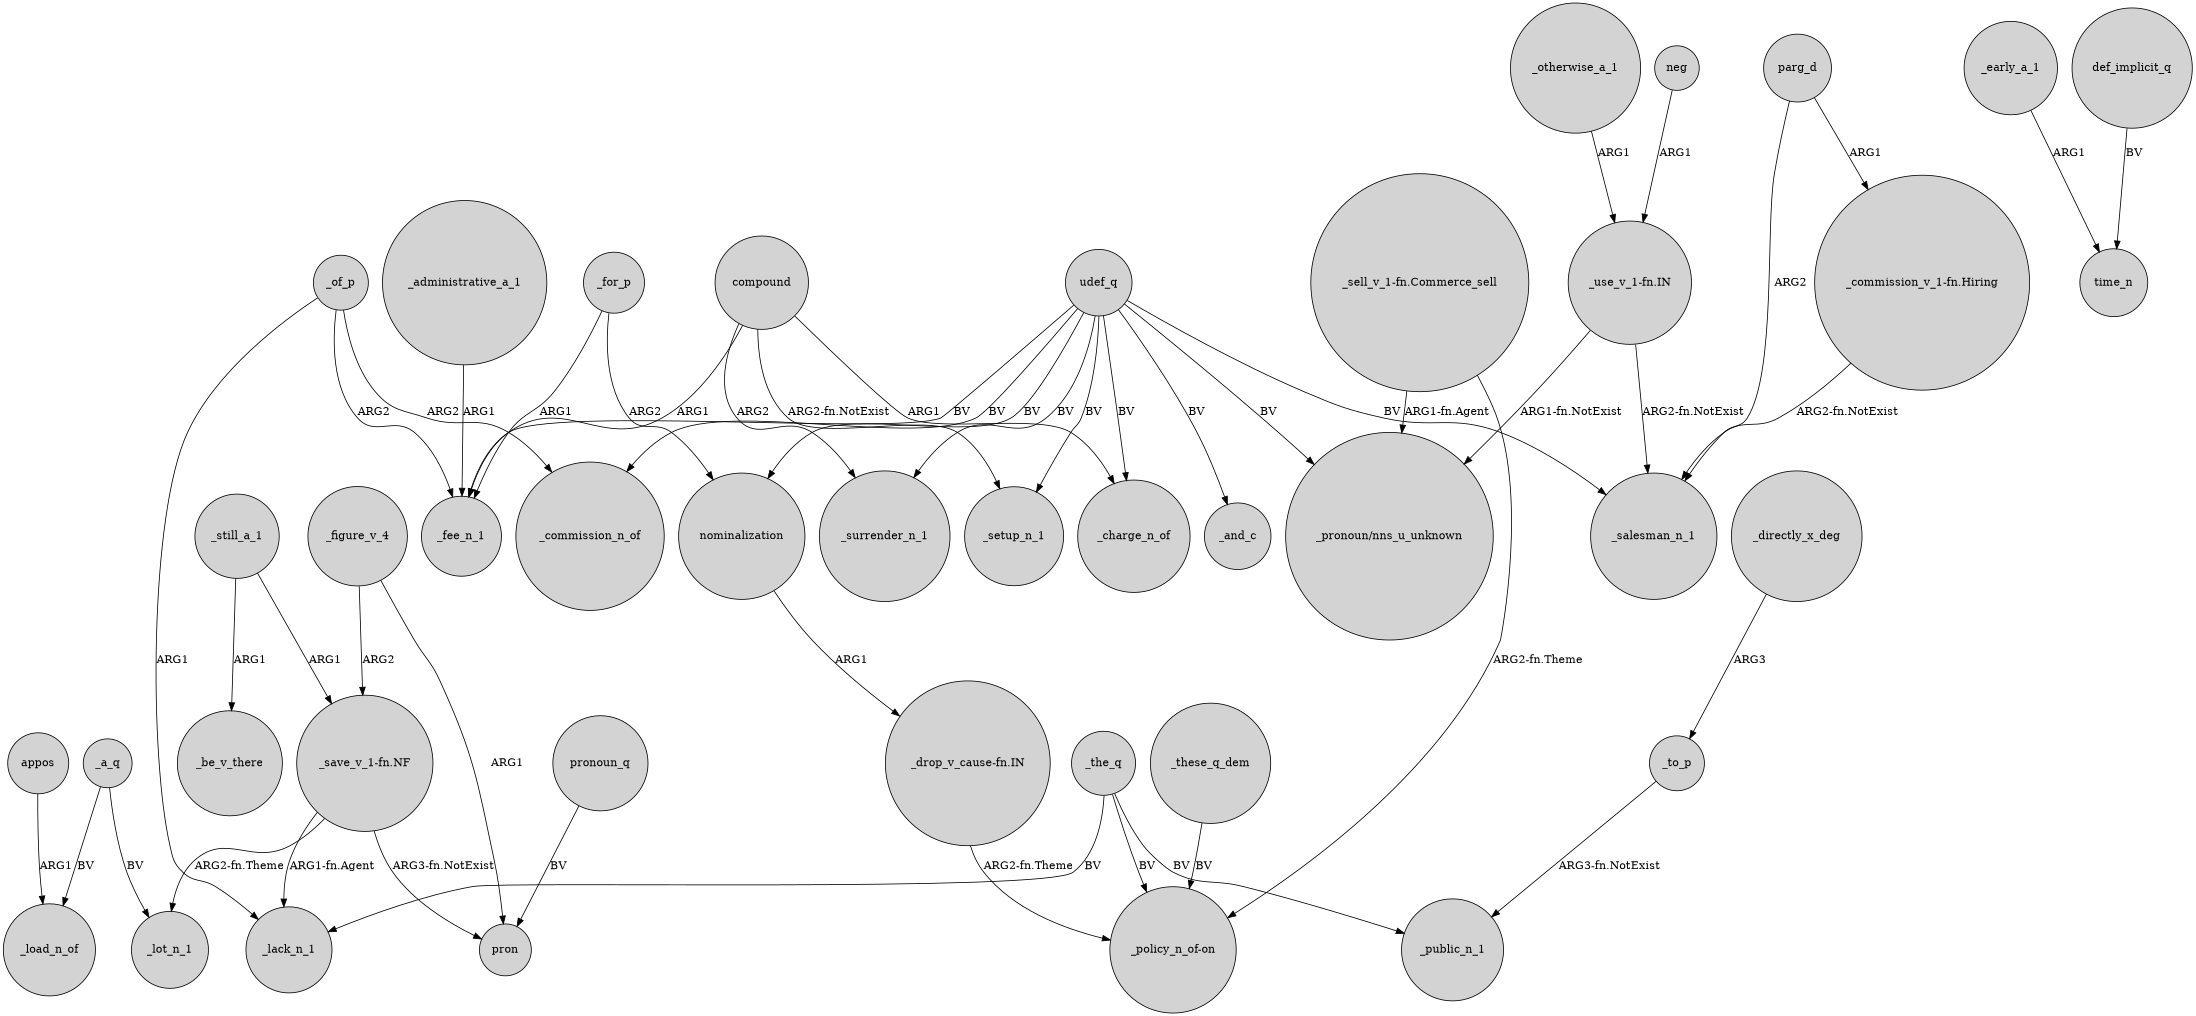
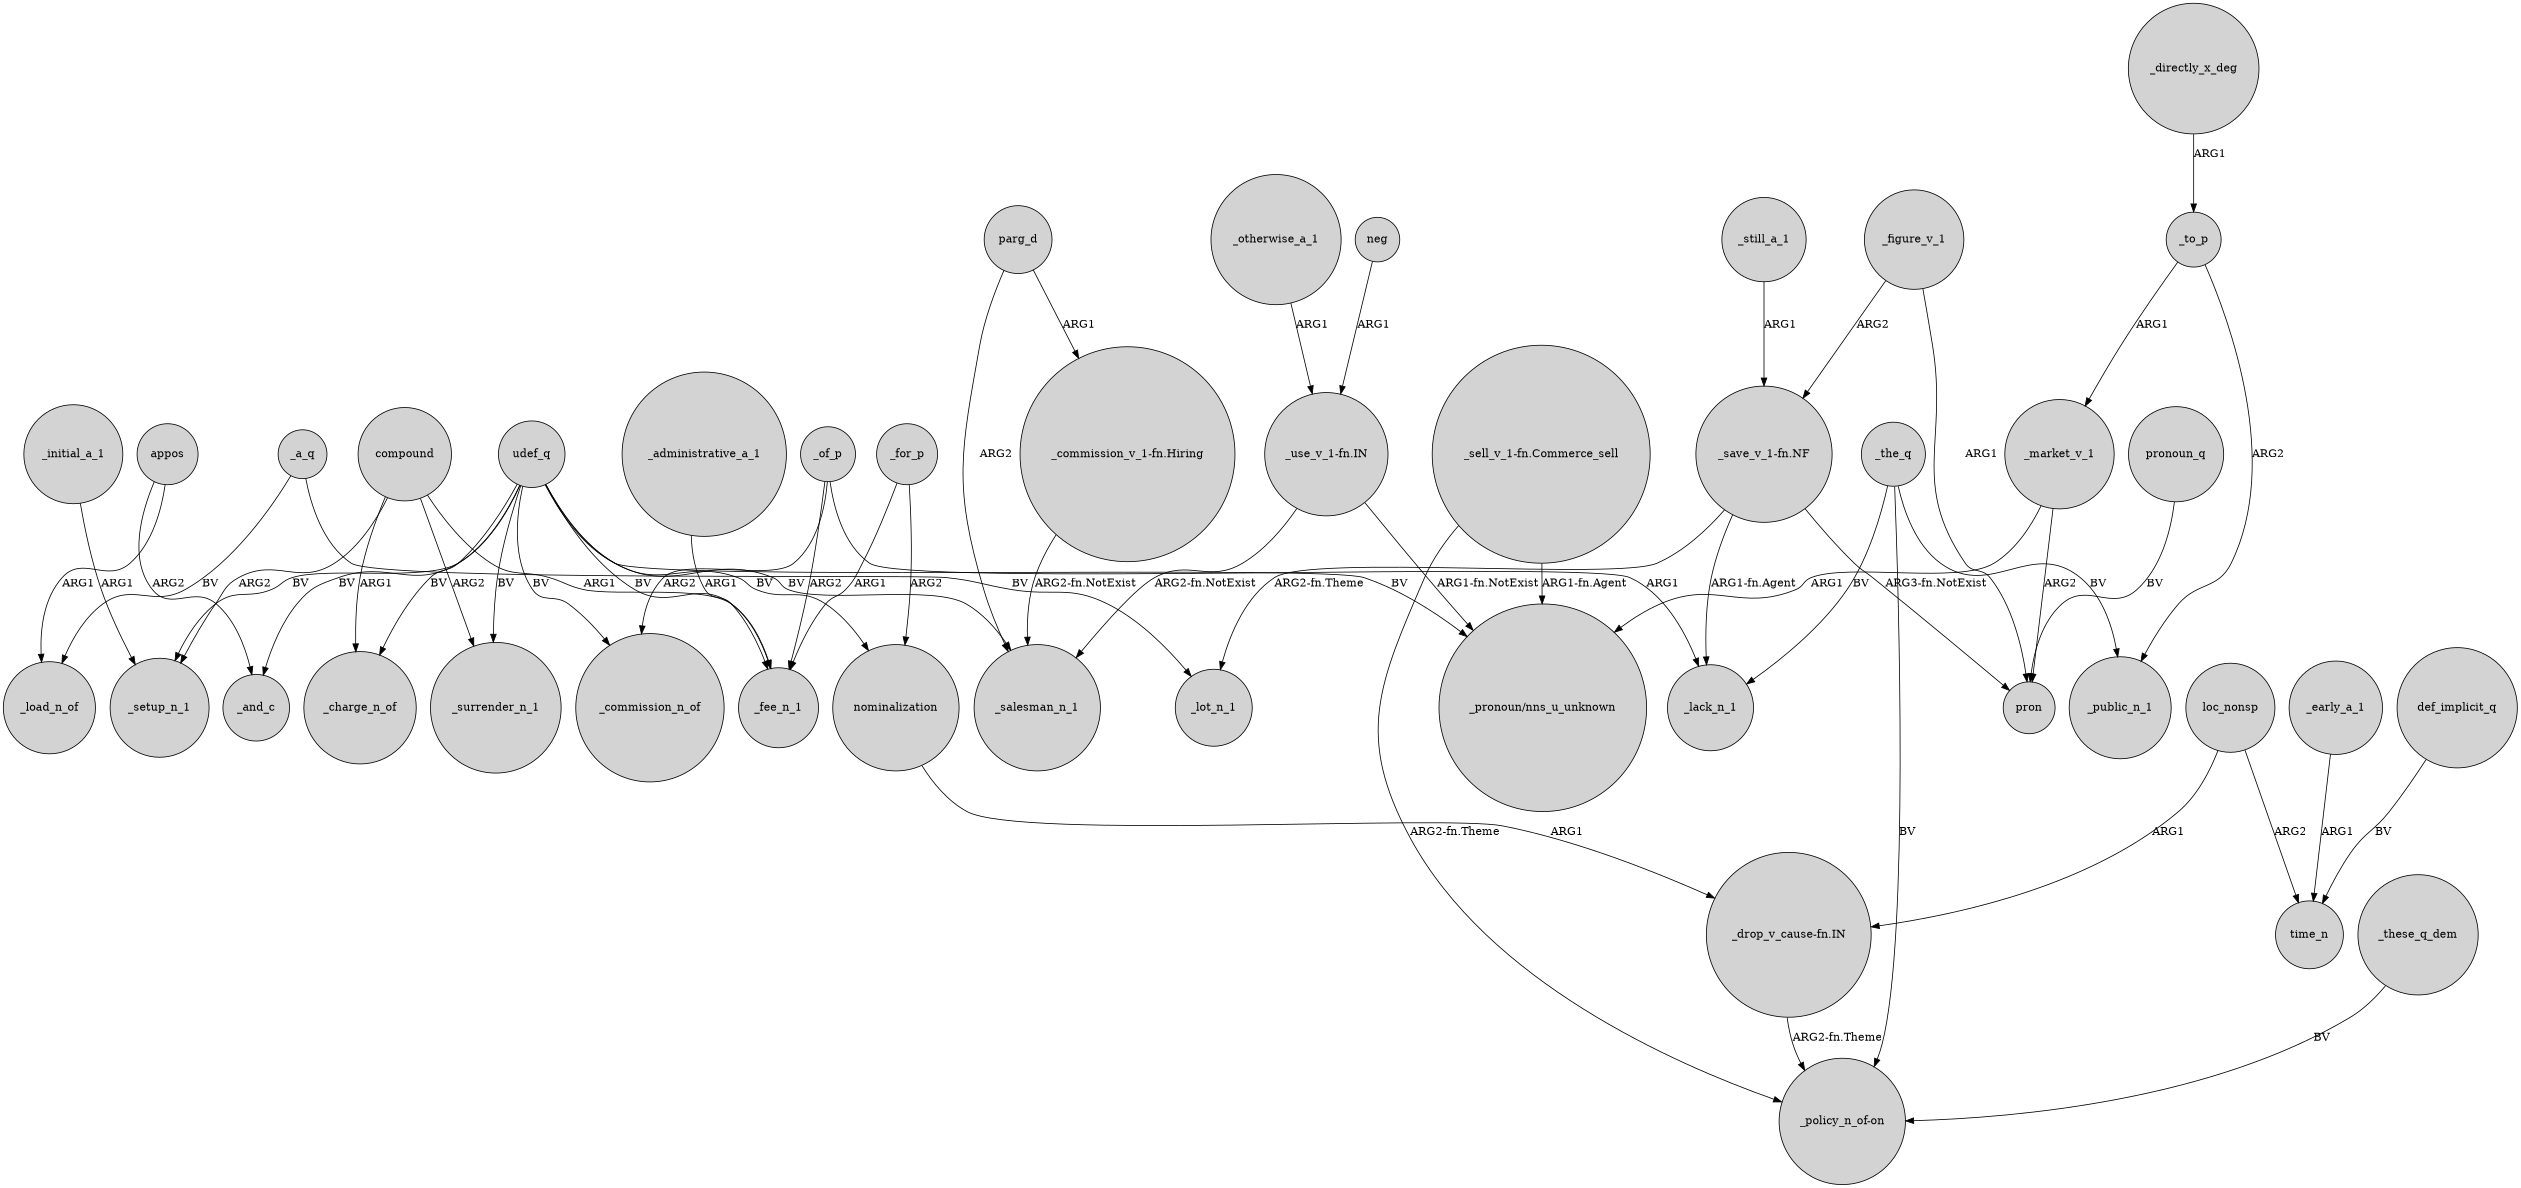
edge "compound" -> "_setup_n_1": label "ARG2-fn.NotExist" -> "ARG2"
node "_initial_a_1": added
node "_market_v_1": added
node "_figure_v_4": label "_figure_v_4" -> "_figure_v_1"
edge "appos" -> "_and_c": added, label "ARG2"
edge "_directly_x_deg" -> "_to_p": label "ARG3" -> "ARG1"
node "loc_nonsp": added
node "_be_v_there": removed
edge "_to_p" -> "_public_n_1": label "ARG3-fn.NotExist" -> "ARG2"
